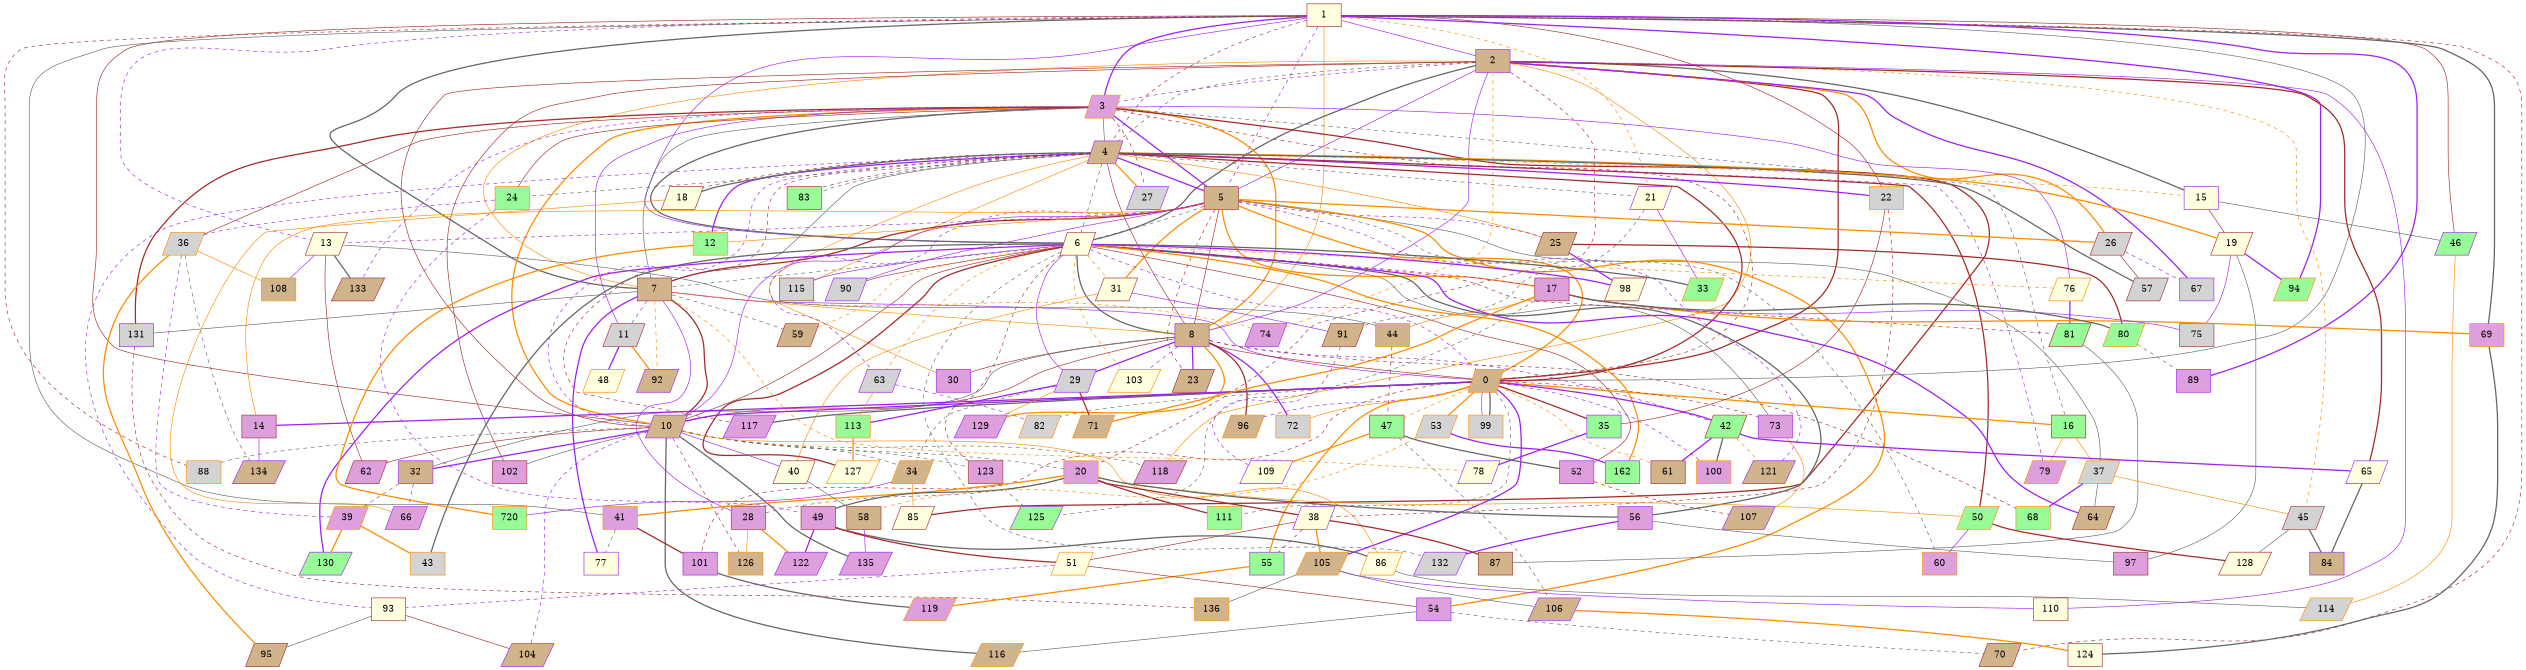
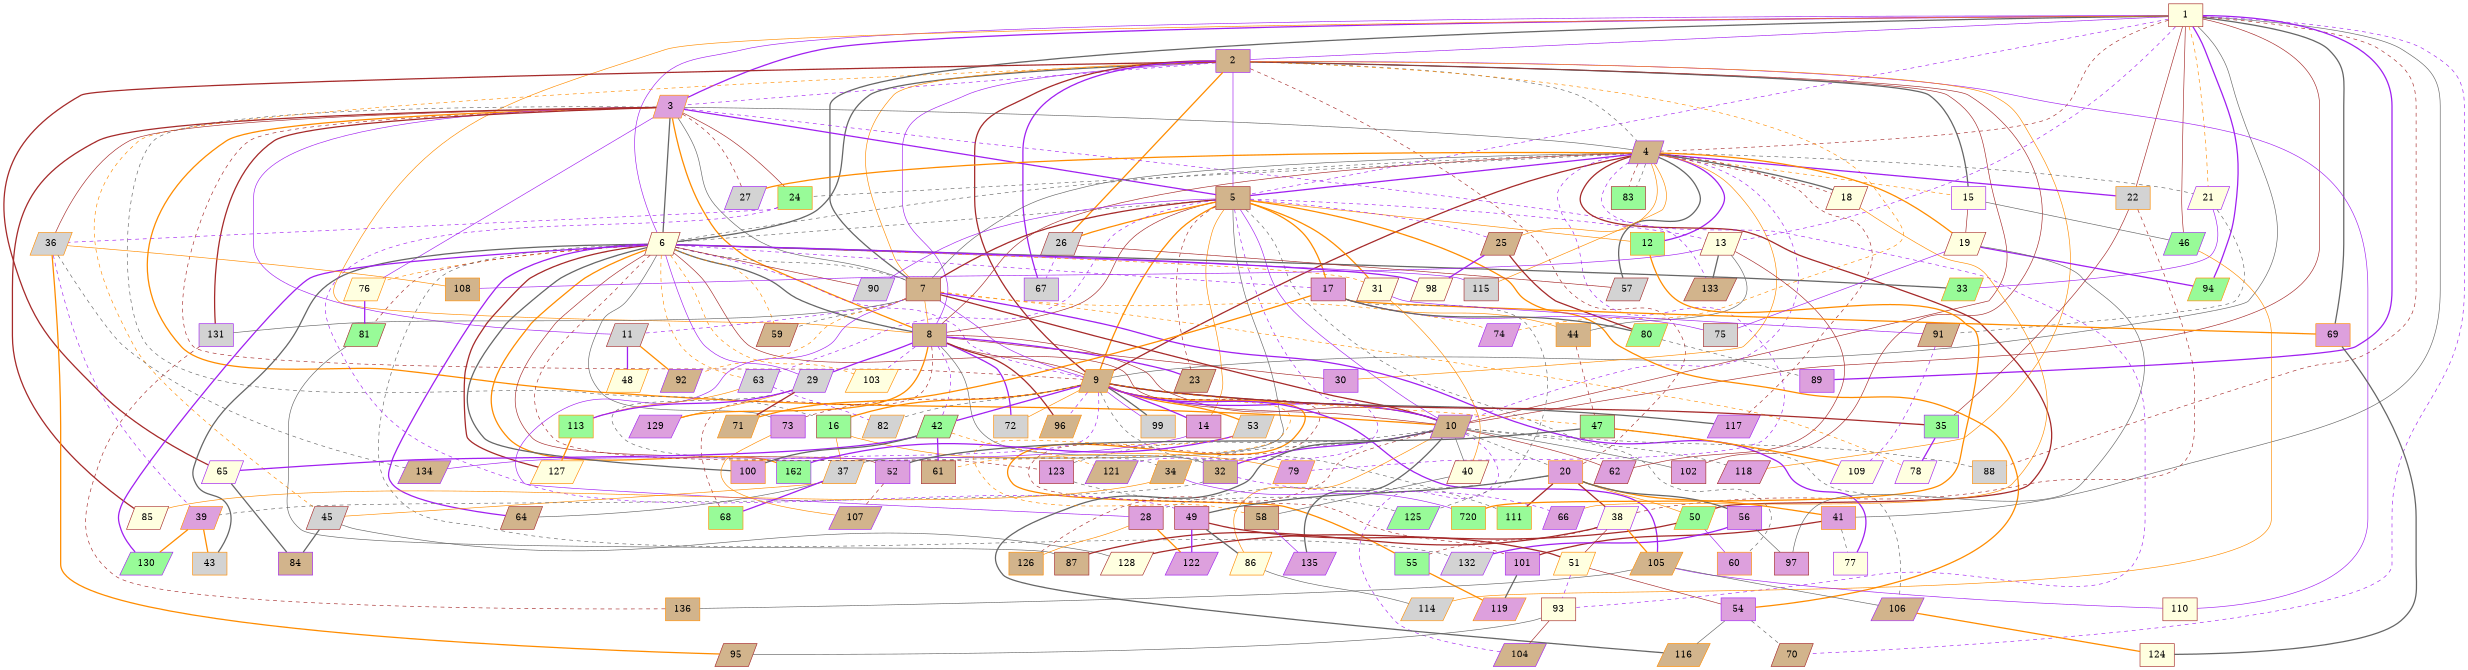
edge "1" -- "70": color brown -> purple
edge "6" -- "56": now "6" -- "100"
node "0": label "0" -> "9"
edge "10" -- "40": color purple -> gray40
